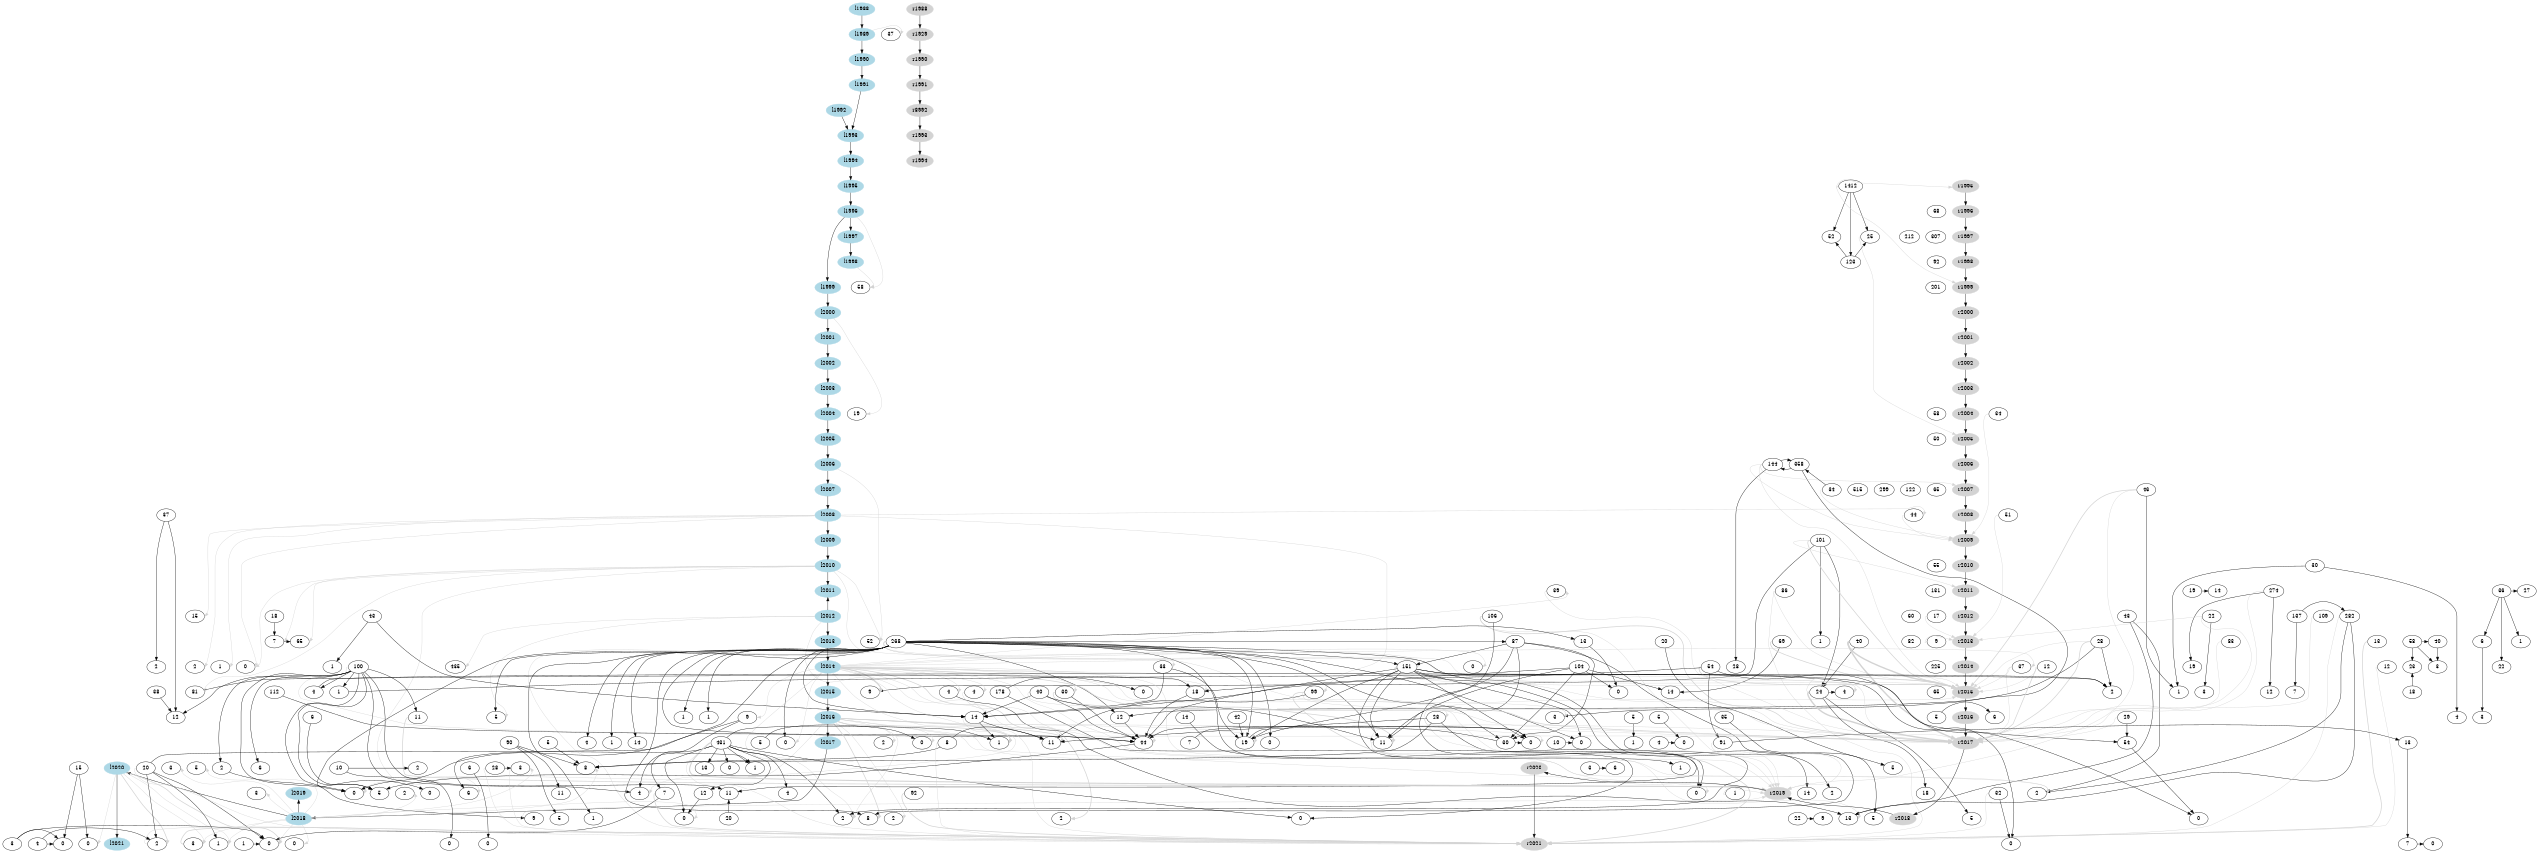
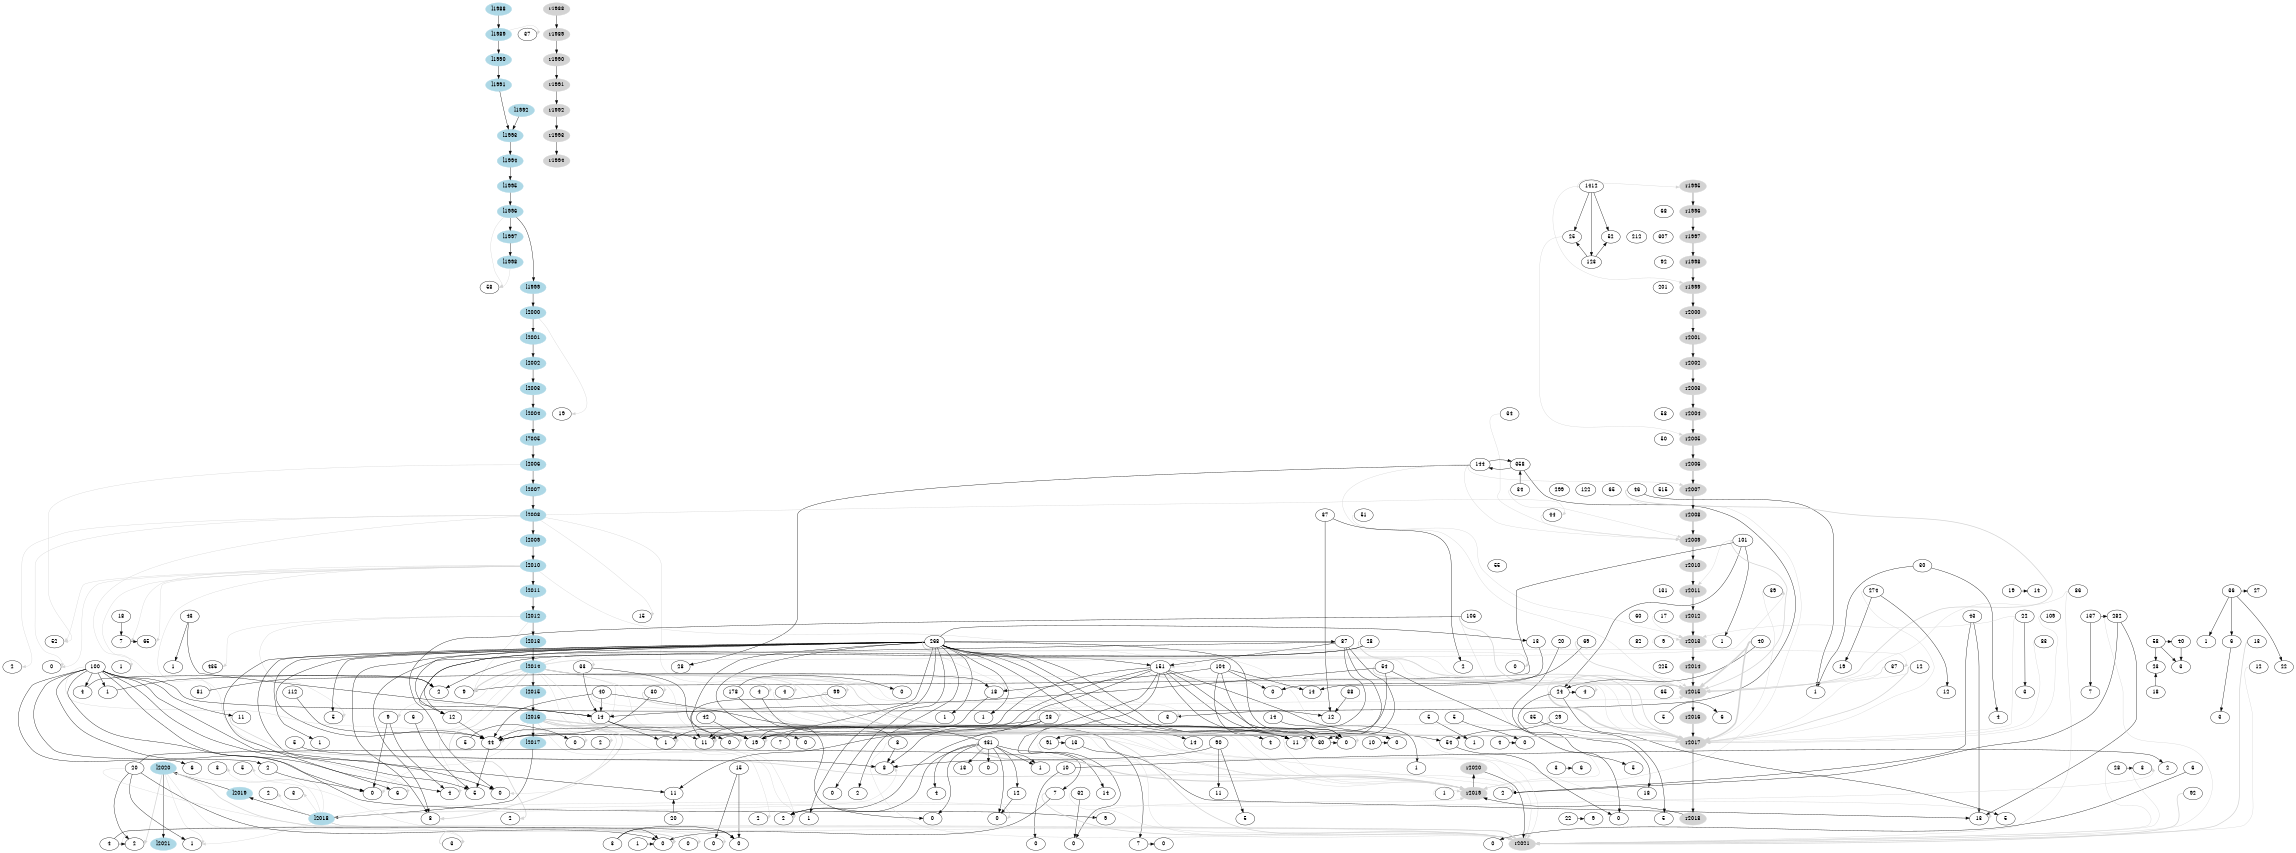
node "r1929": label "r1929" -> "r1989"
node "r8992": label "r8992" -> "r1992"
node "l2005": label "l2005" -> "l7005"
edge "l2012" -> "l2011": reversed
edge "l2018" -> "l2020": now "l2019" -> "l2020"
